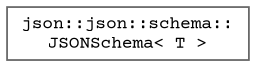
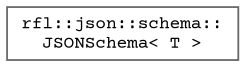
node "json::json::schema:: JSONSchema< T >": label "json::json::schema:: JSONSchema< T >" -> "rfl::json::schema:: JSONSchema< T >"
